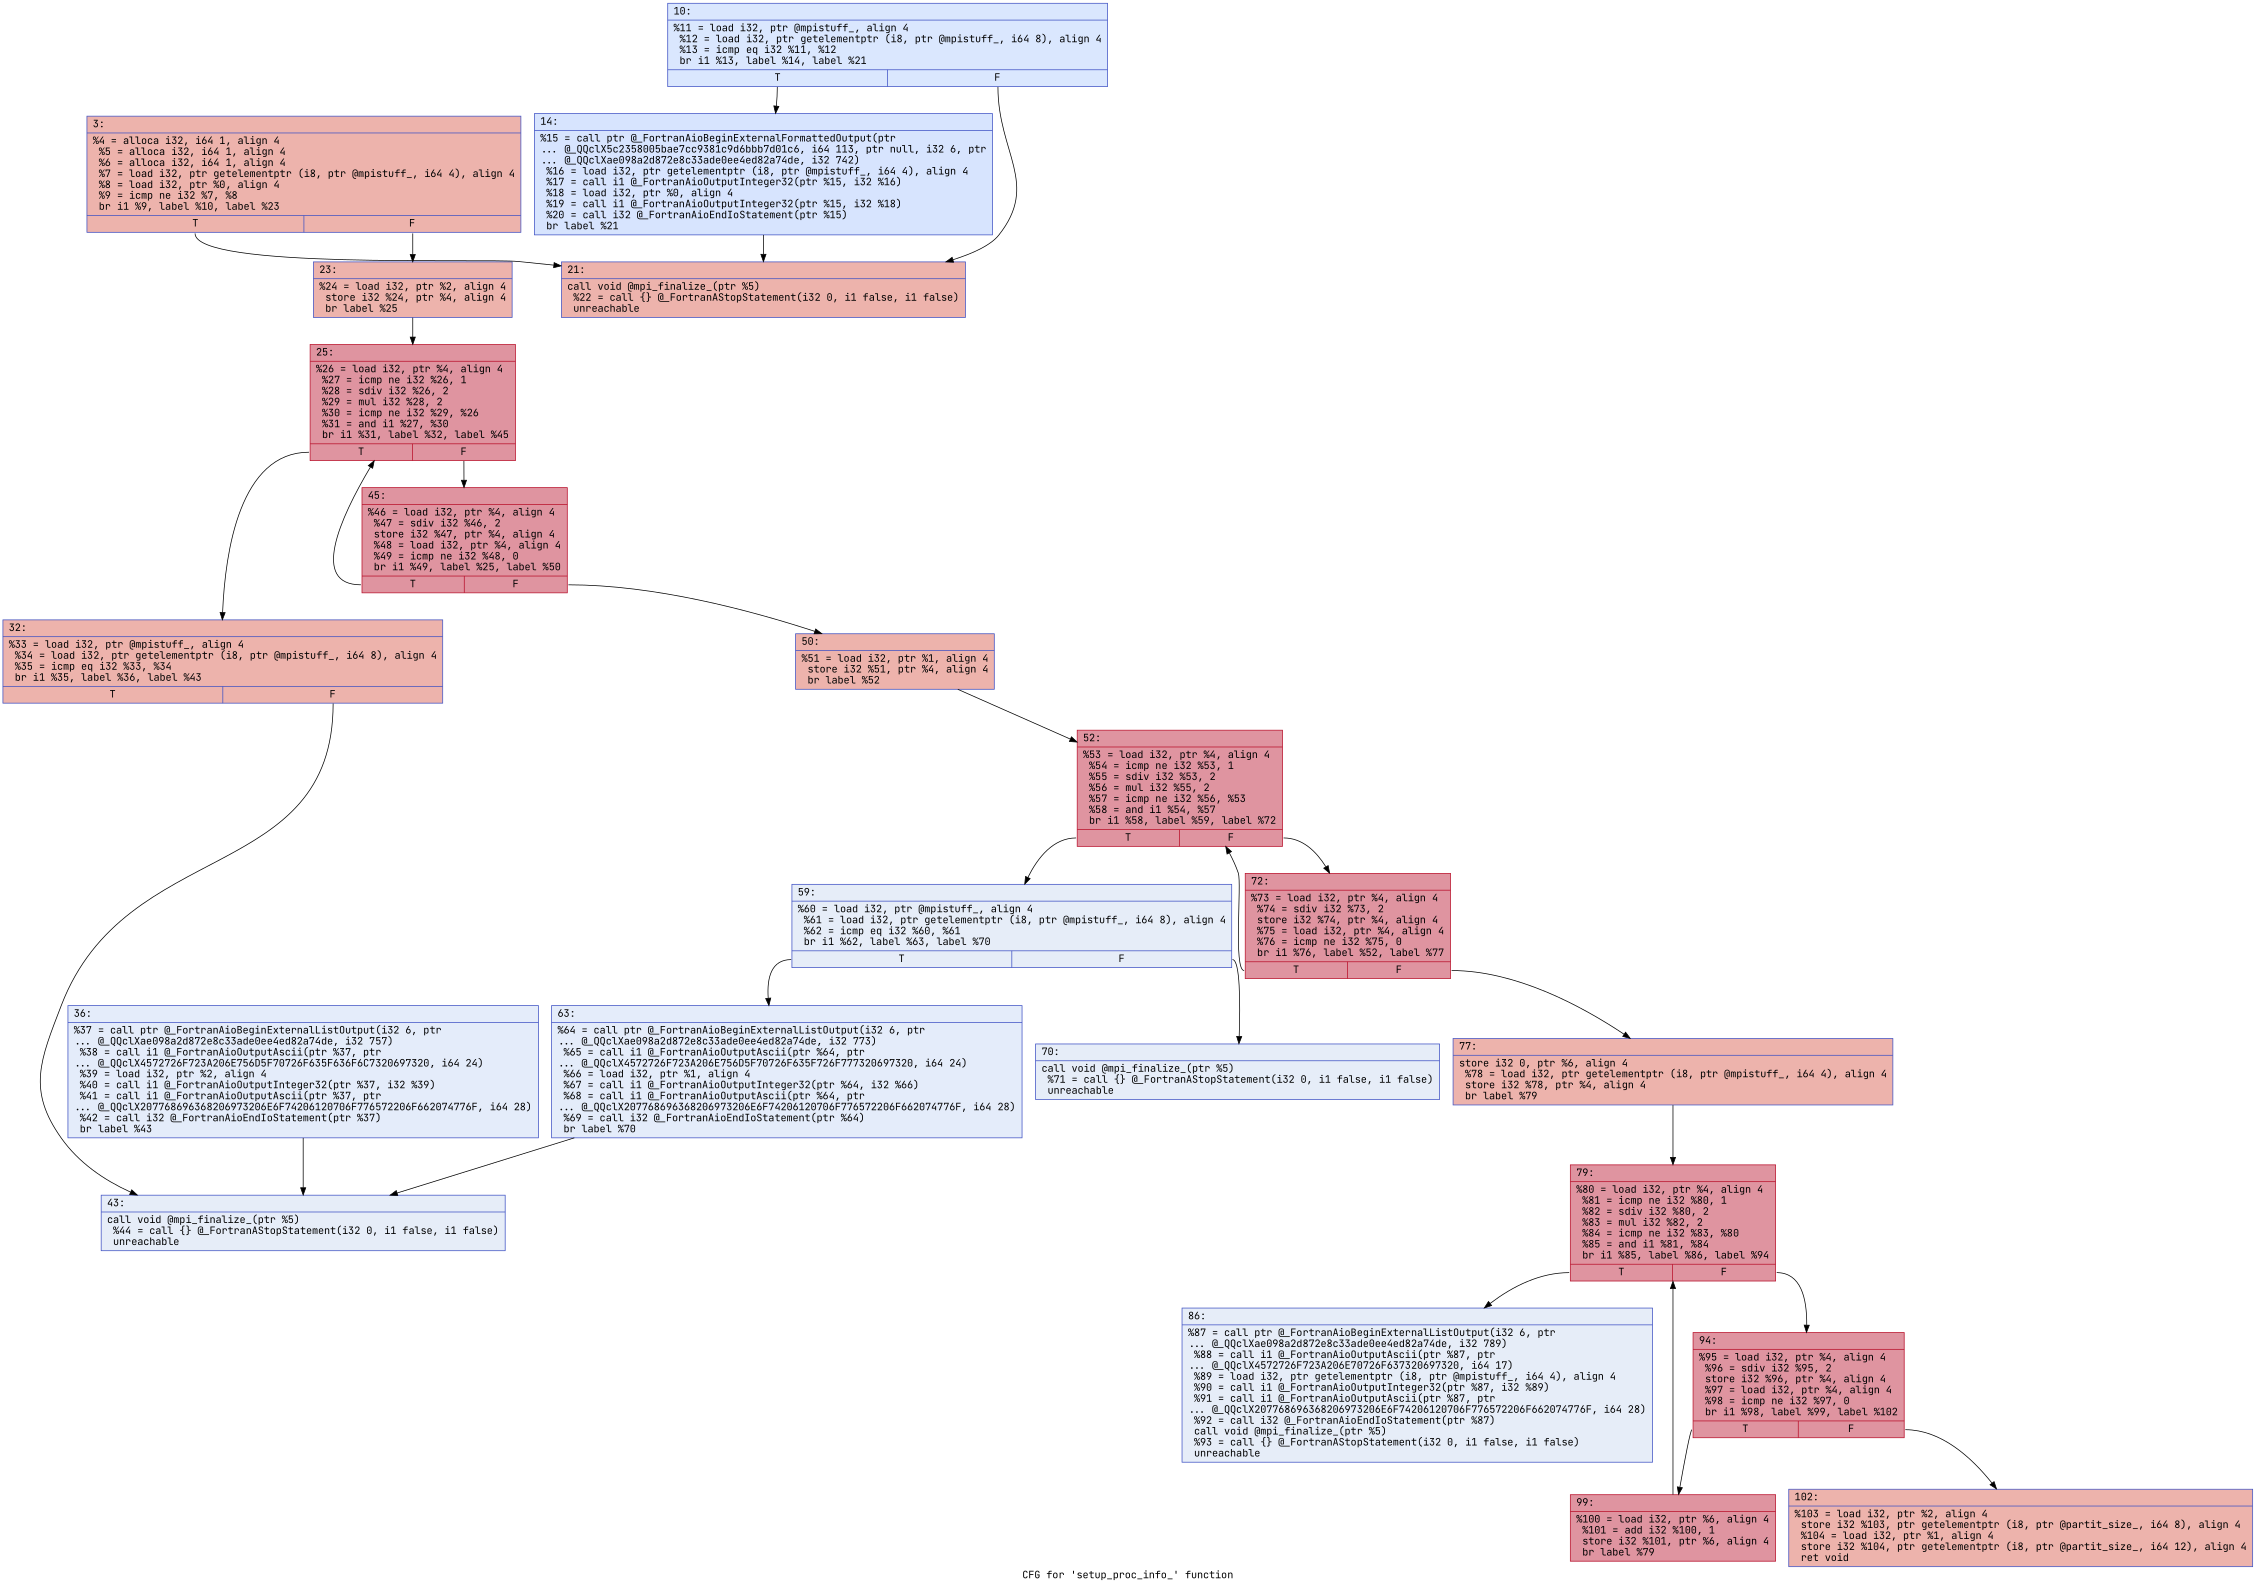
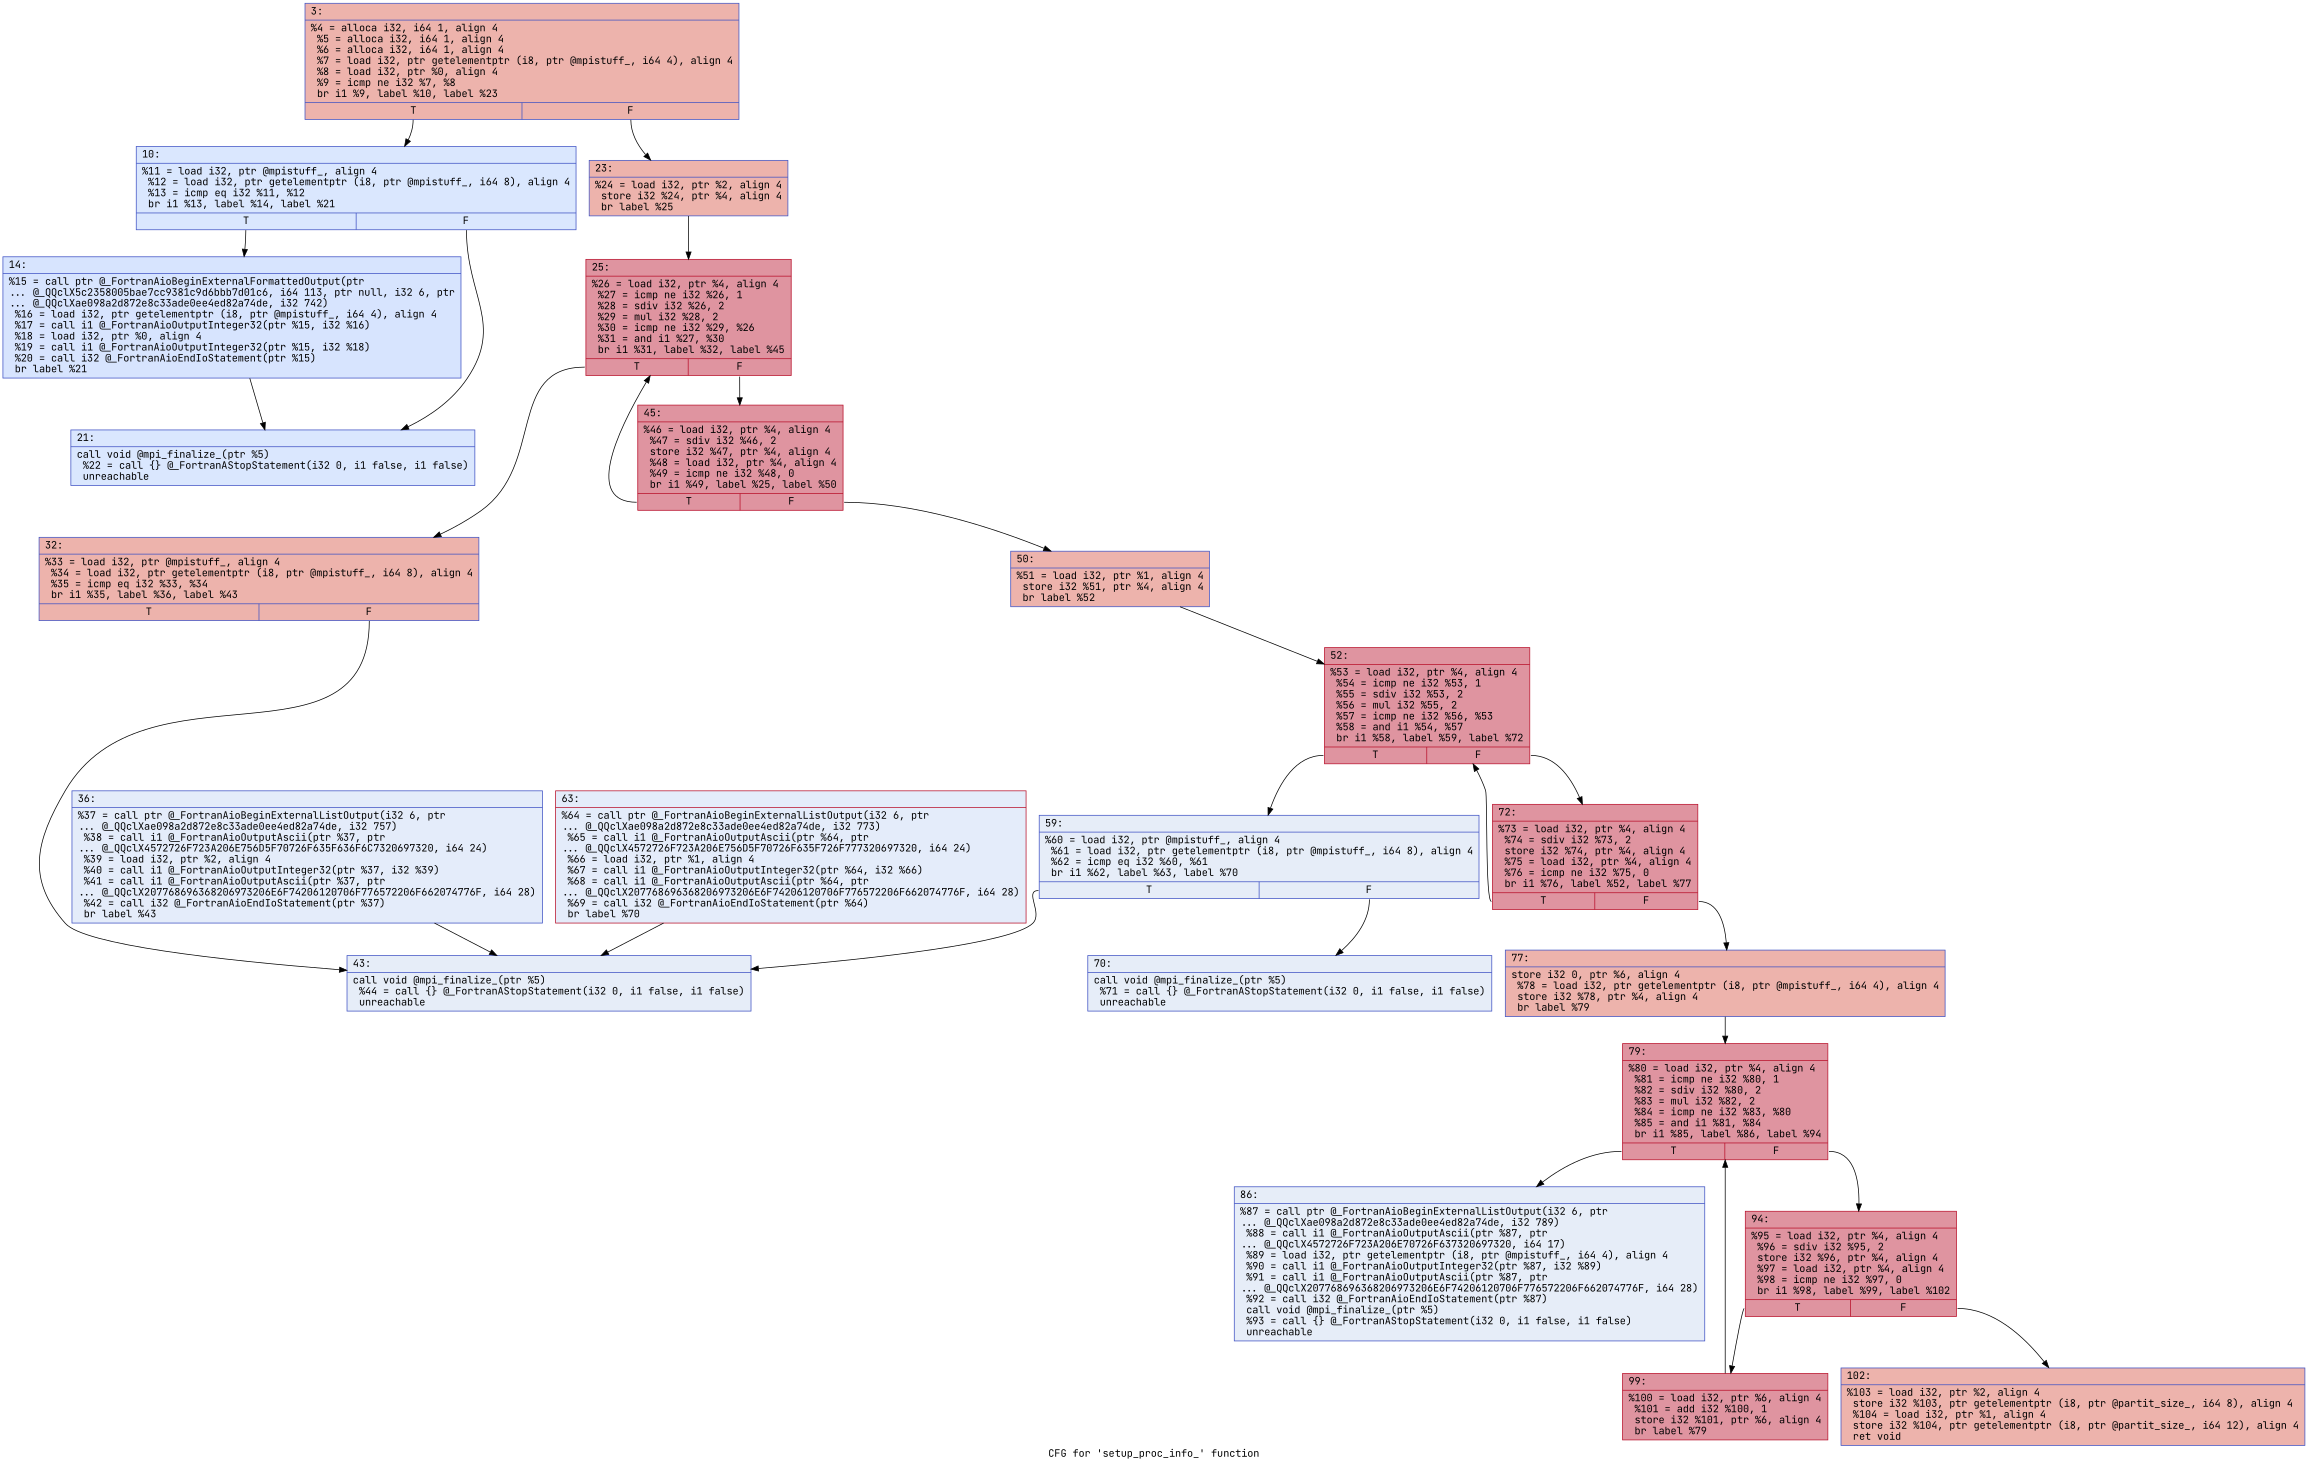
edge "3:" -> "21:": now "3:" -> "10:"
node "21:": fillcolor #d6524470 -> #abc8fd70
edge "59:" -> "63:": now "59:" -> "43:"
node "63:": color #3d50c3ff -> #b70d28ff
